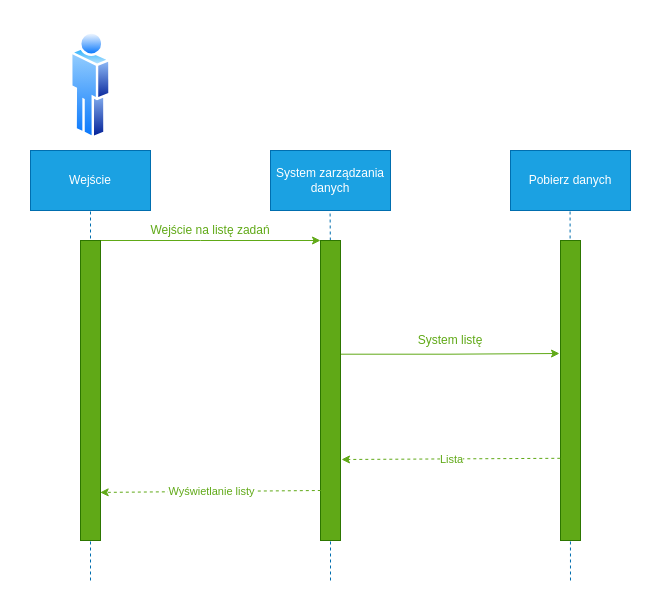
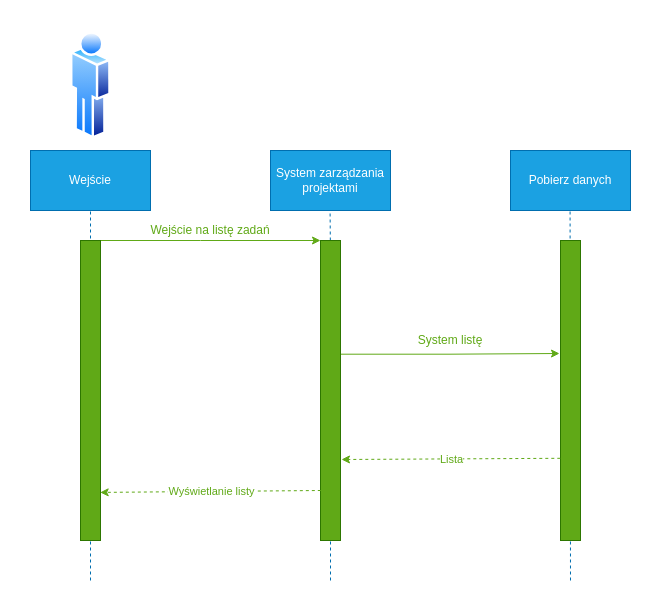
node "System zarządzania danych": label "System zarządzania danych" -> "System zarządzania projektami"
